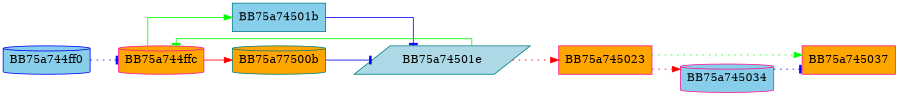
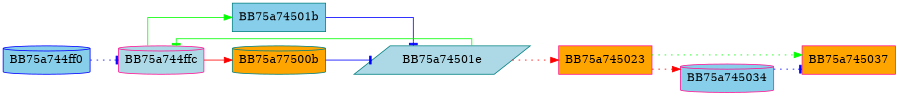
node "BB75a744ffc": fillcolor orange -> lightblue
